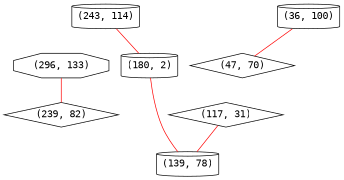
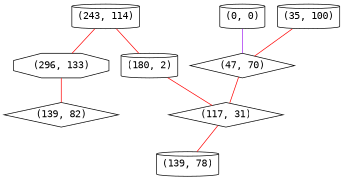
node "(0, 0)": added
node "(36, 100)": label "(36, 100)" -> "(35, 100)"
edge "(243, 114)" -- "(296, 133)": added
edge "(47, 70)" -- "(117, 31)": added
node "(239, 82)": label "(239, 82)" -> "(139, 82)"
edge "(180, 2)" -- "(139, 78)": now "(180, 2)" -- "(117, 31)"
